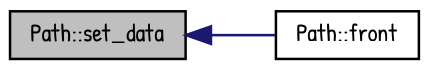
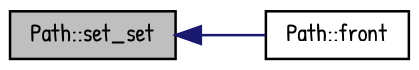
node "Path::set_data": label "Path::set_data" -> "Path::set_set"
